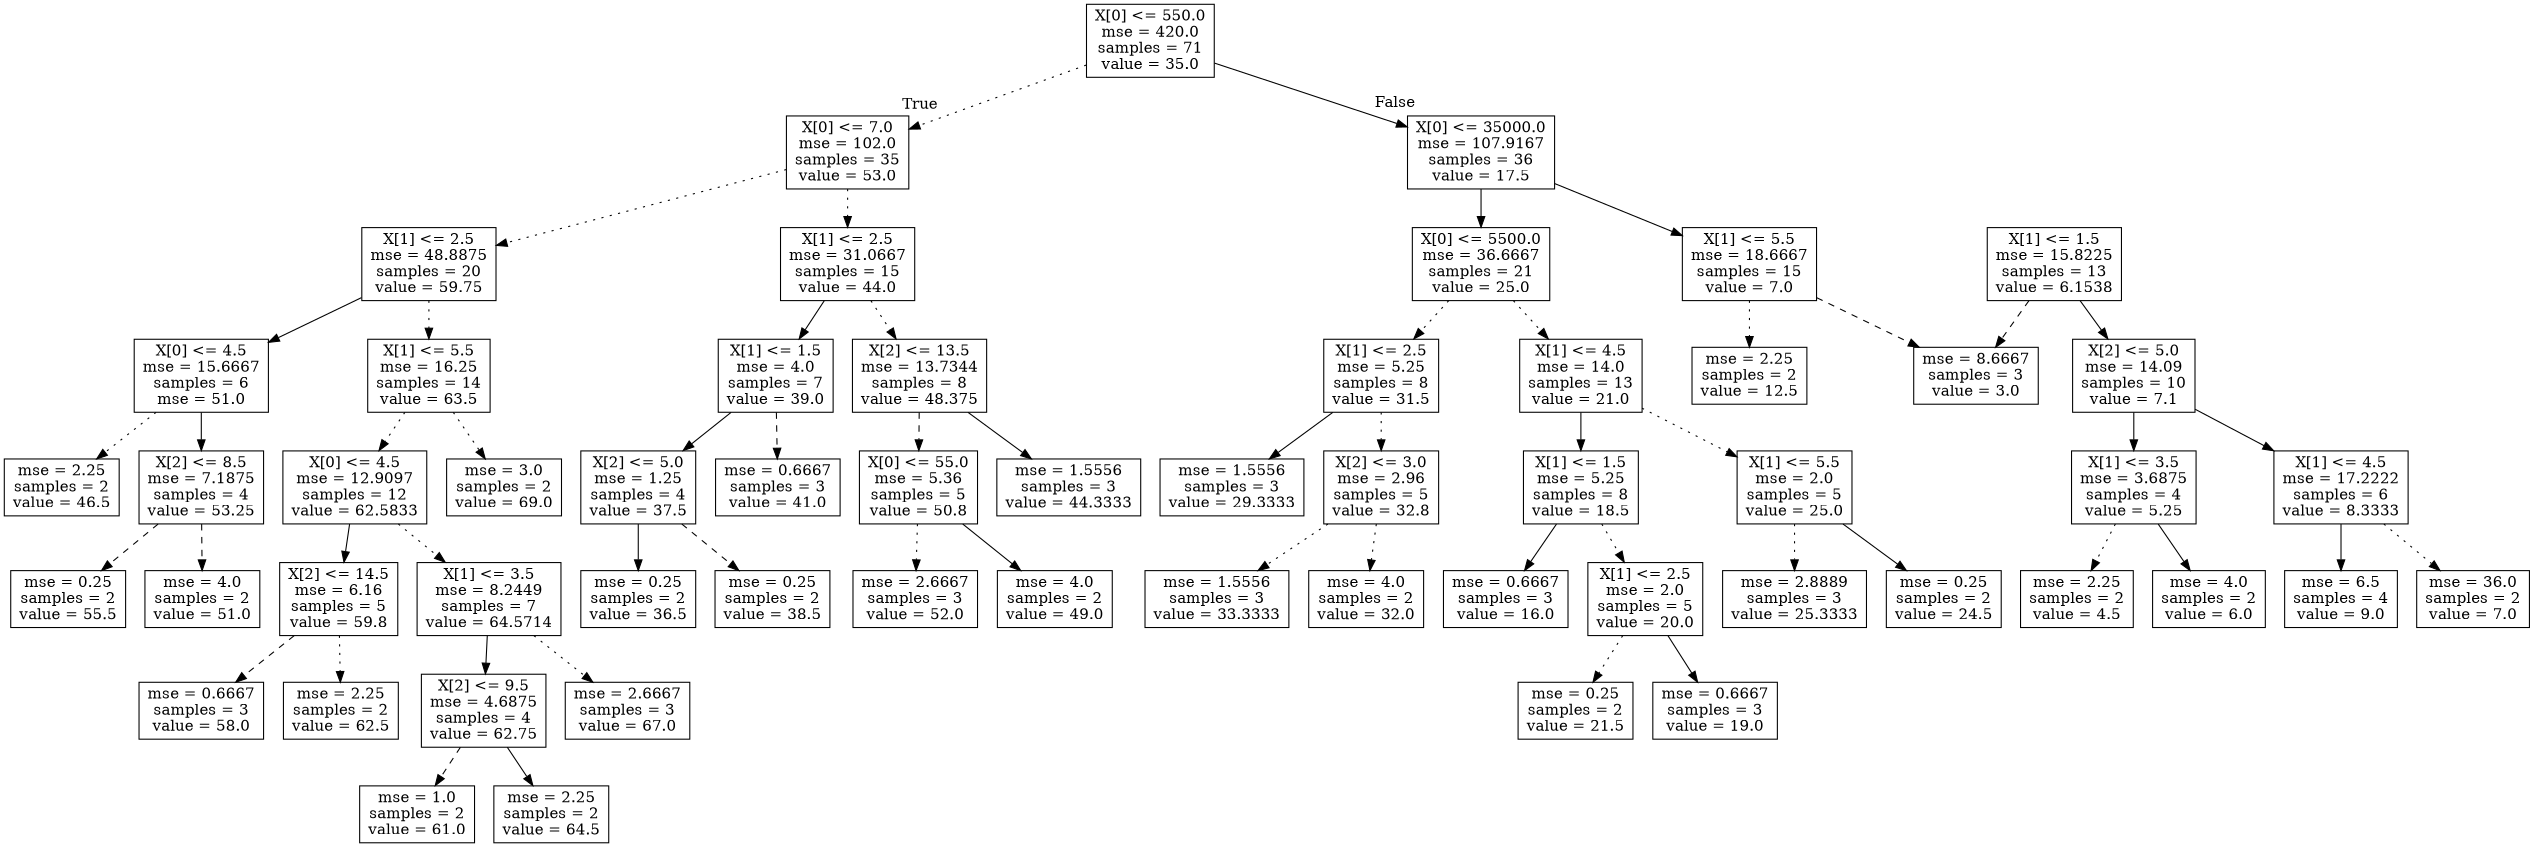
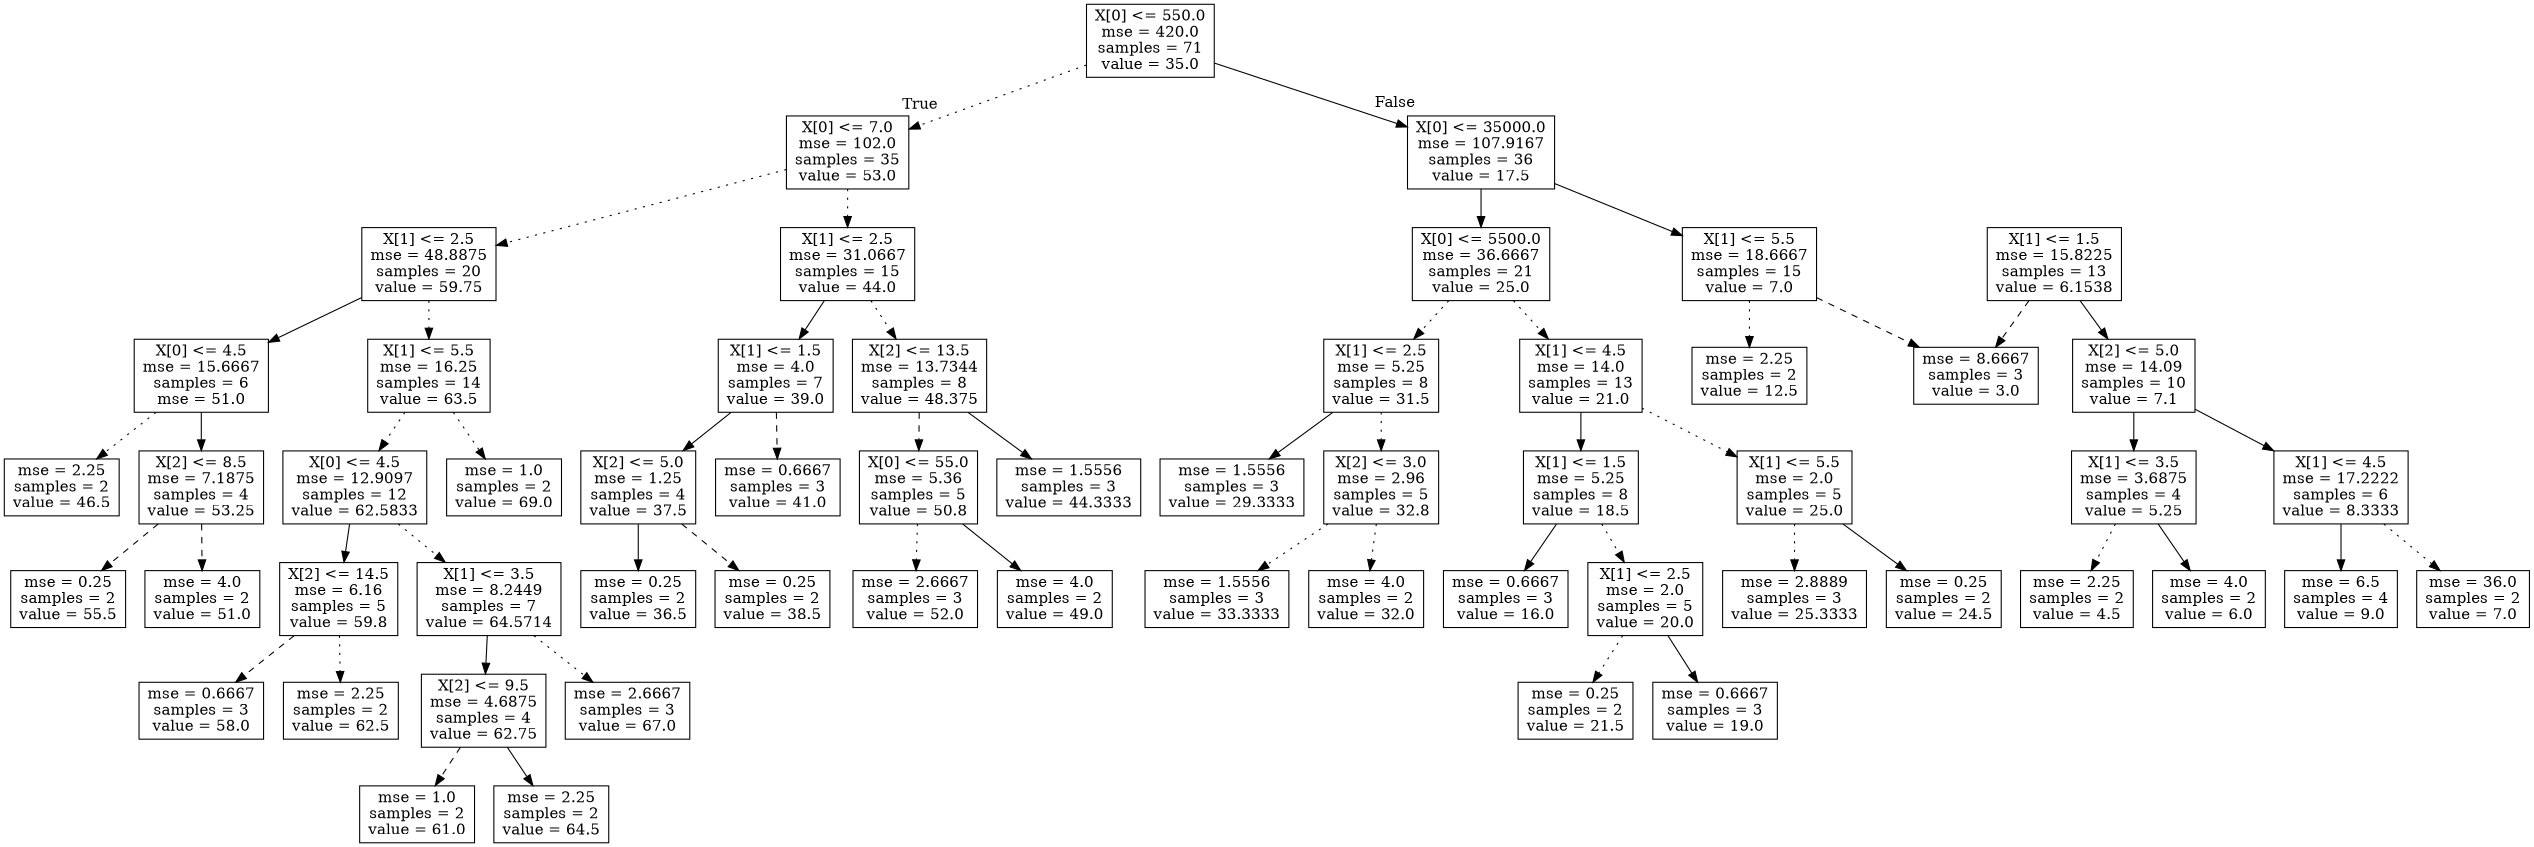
node "mse = 3.0 samples = 2 value = 69.0": label "mse = 3.0 samples = 2 value = 69.0" -> "mse = 1.0 samples = 2 value = 69.0"
